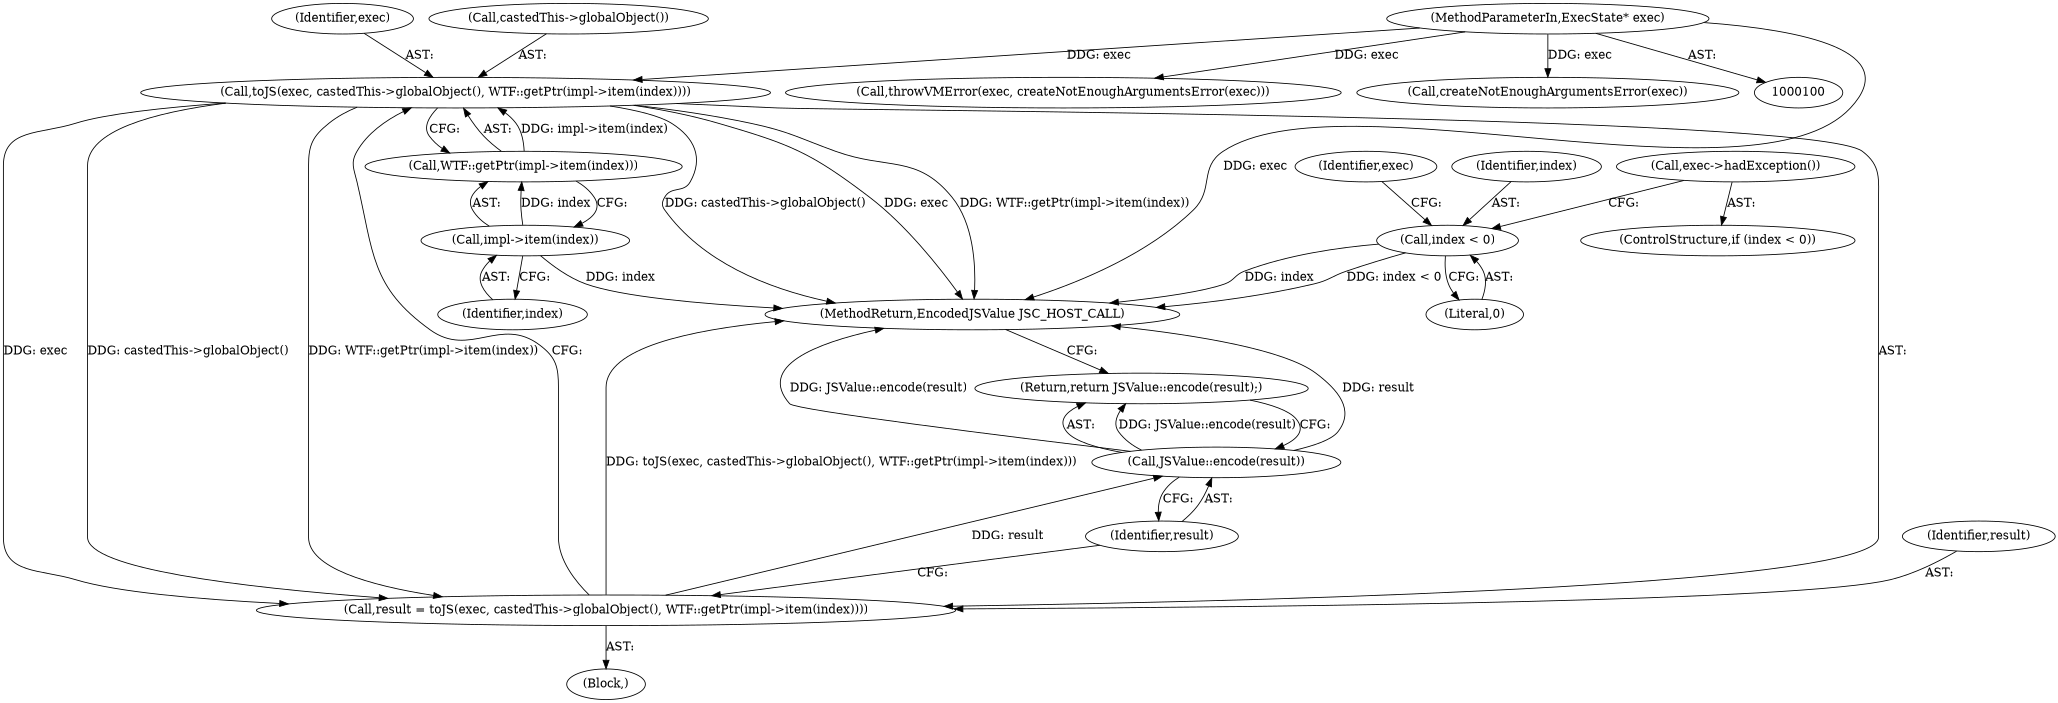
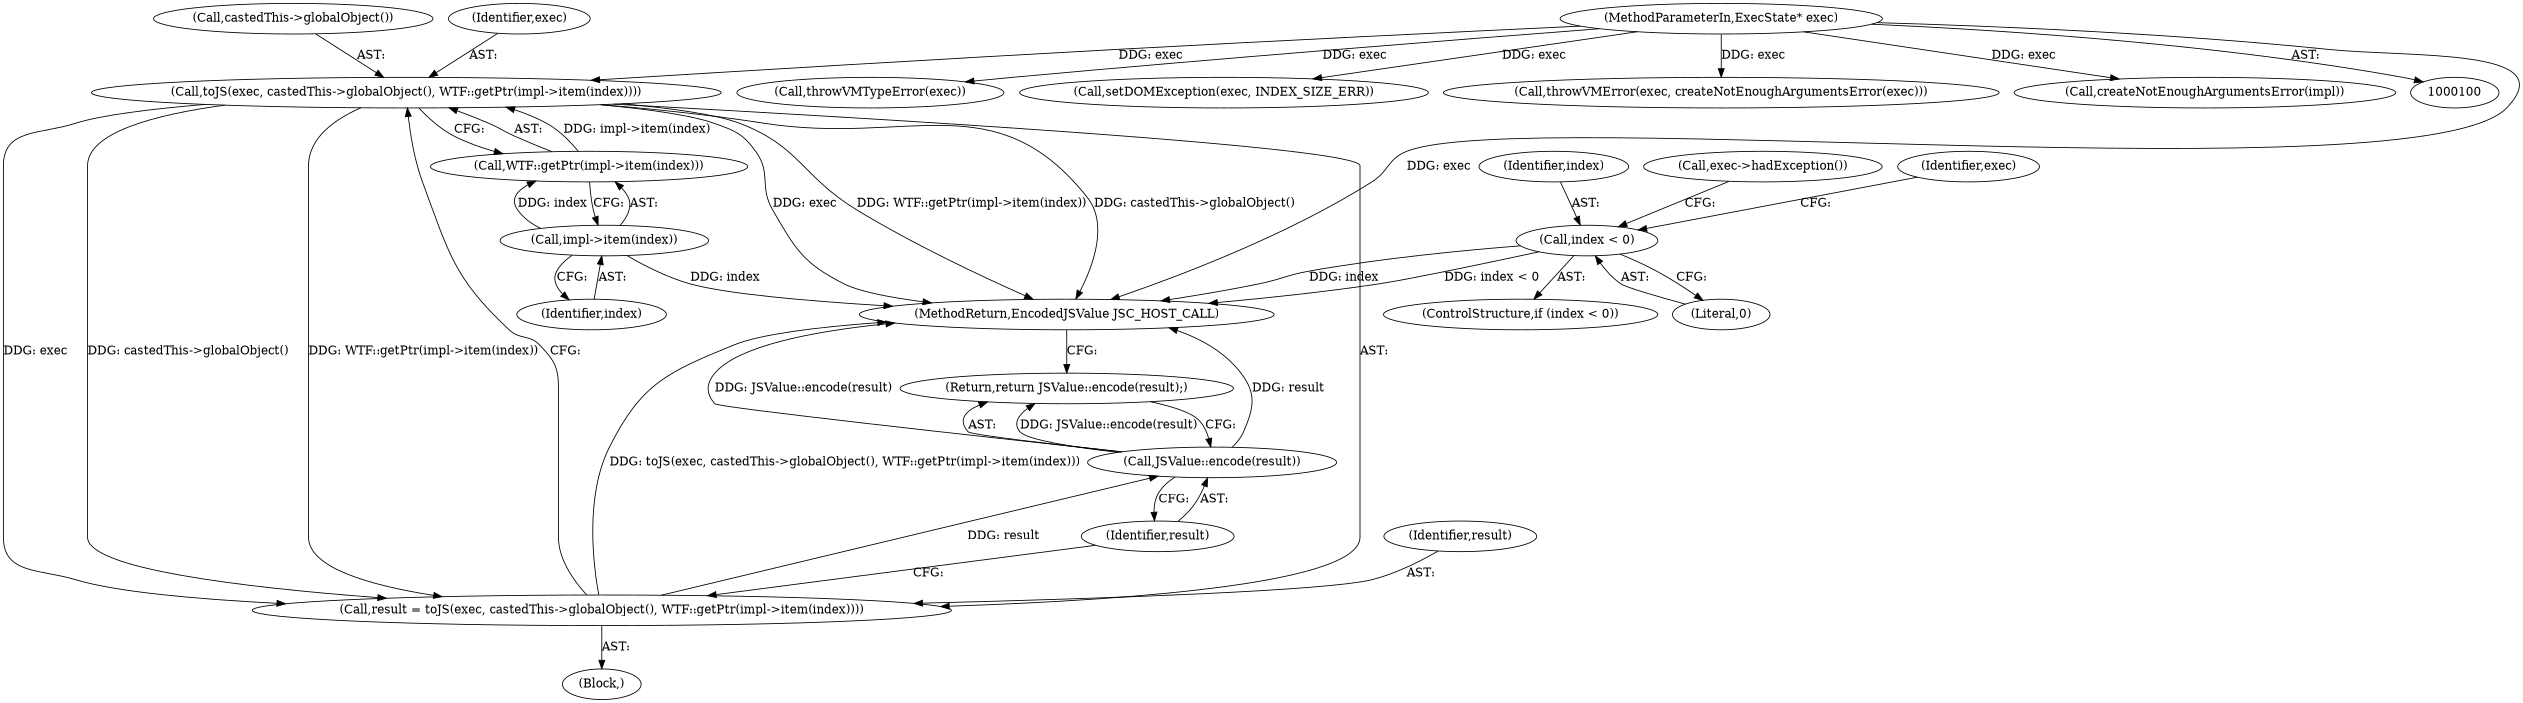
node "(Call,throwVMTypeError(exec))": added
node "(Call,setDOMException(exec, INDEX_SIZE_ERR))": added
node "(Call,createNotEnoughArgumentsError(exec))": label "(Call,createNotEnoughArgumentsError(exec))" -> "(Call,createNotEnoughArgumentsError(impl))"
edge "(Call,exec->hadException())" -> "(ControlStructure,if (index < 0))": now "(Call,index < 0)" -> "(ControlStructure,if (index < 0))"
